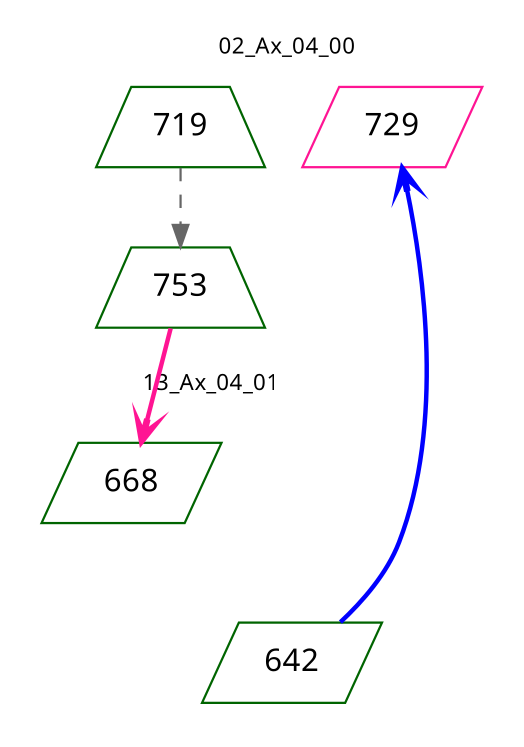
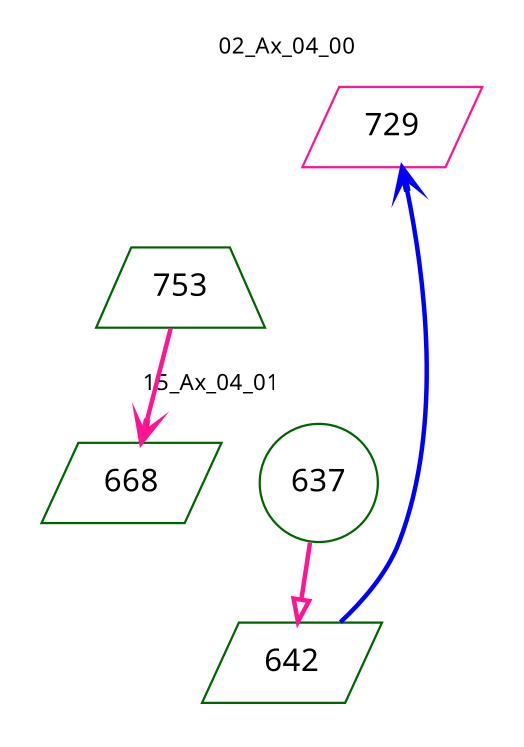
node "719": removed
cluster "13_Ax_04_01": label "13_Ax_04_01" -> "15_Ax_04_01"
node "637": added
